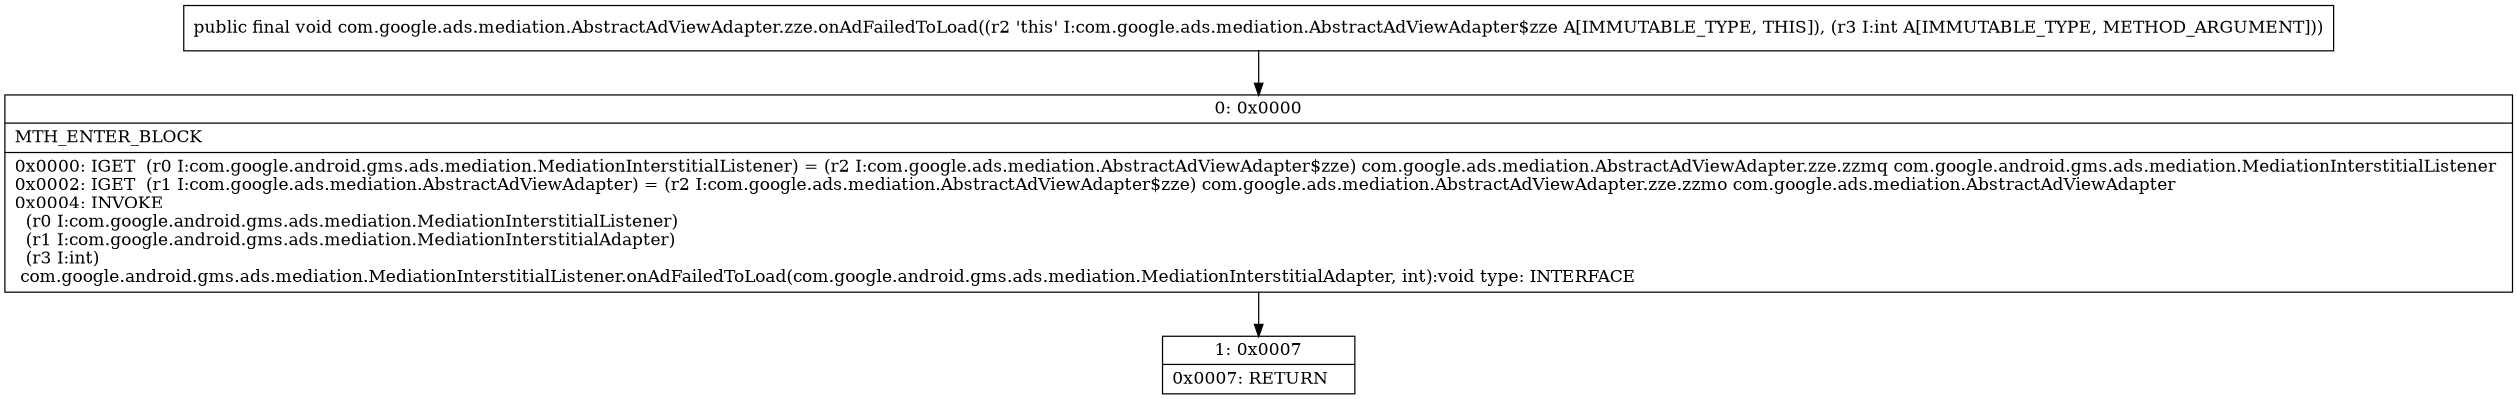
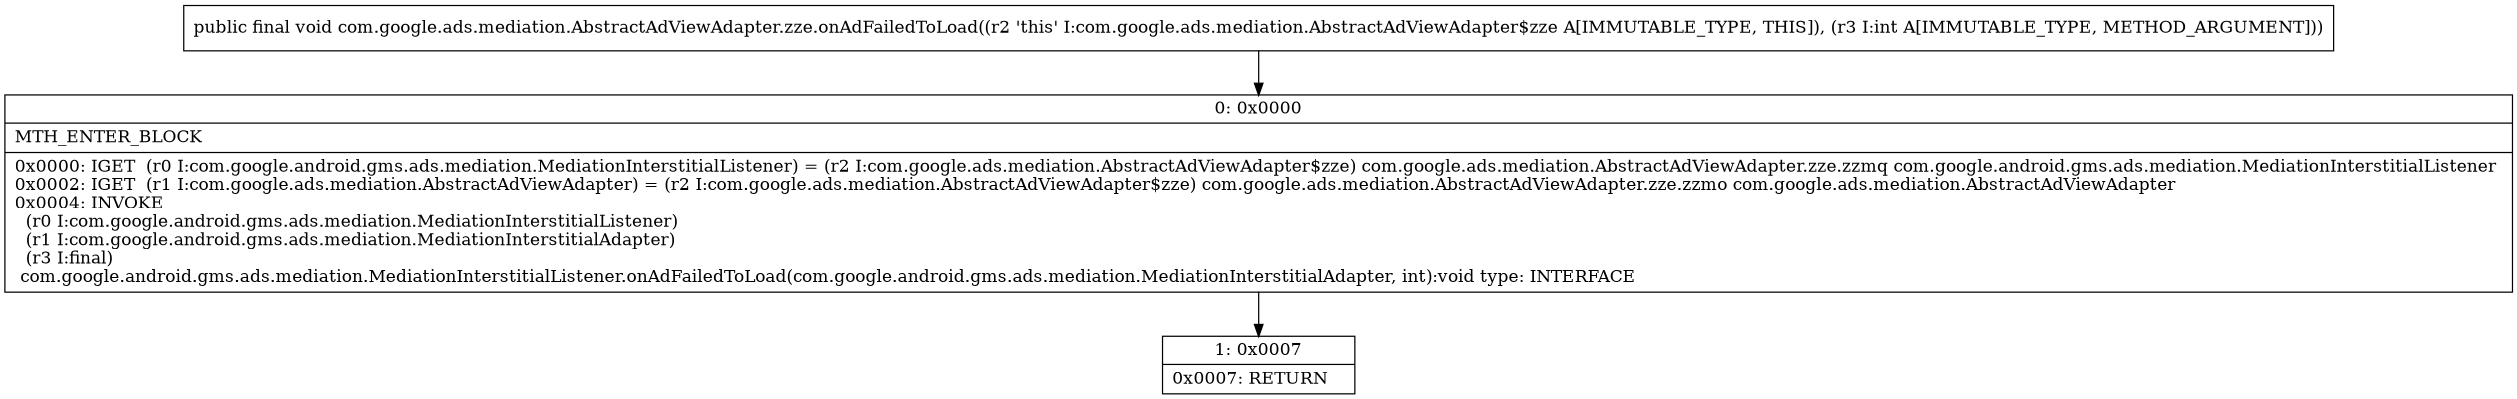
node "0: 0x0000": text "(r3 I:int)" -> "(r3 I:final)"
